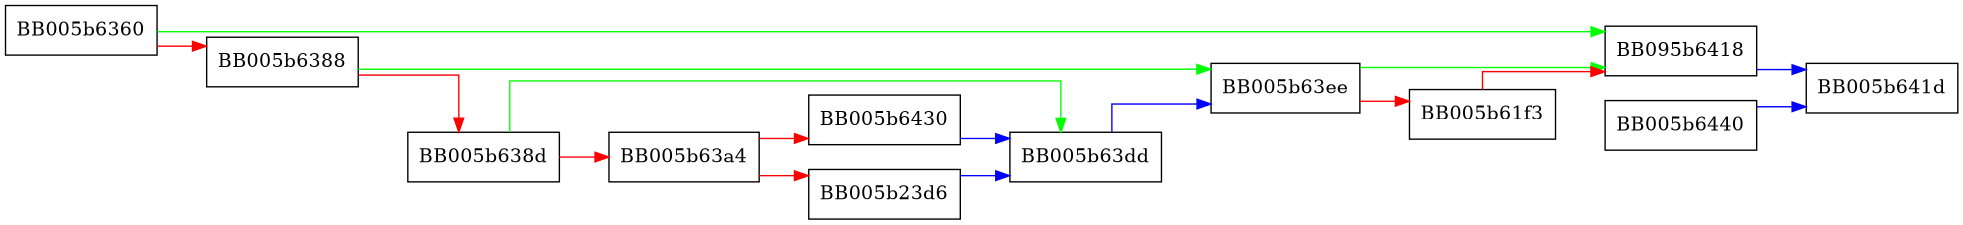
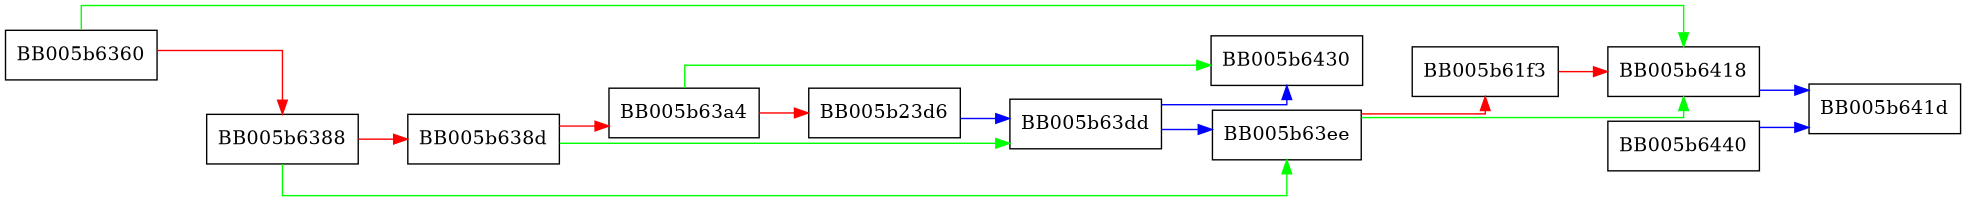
node "BB095b6418": label "BB095b6418" -> "BB005b6418"
edge "BB005b63a4" -> "BB005b6430": color red -> green
edge "BB005b6430" -> "BB005b63dd": reversed
